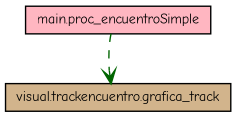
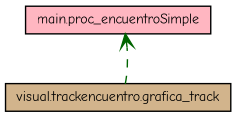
edge "main.proc_encuentroSimple" -> "visual.trackencuentro.grafica_track": reversed
